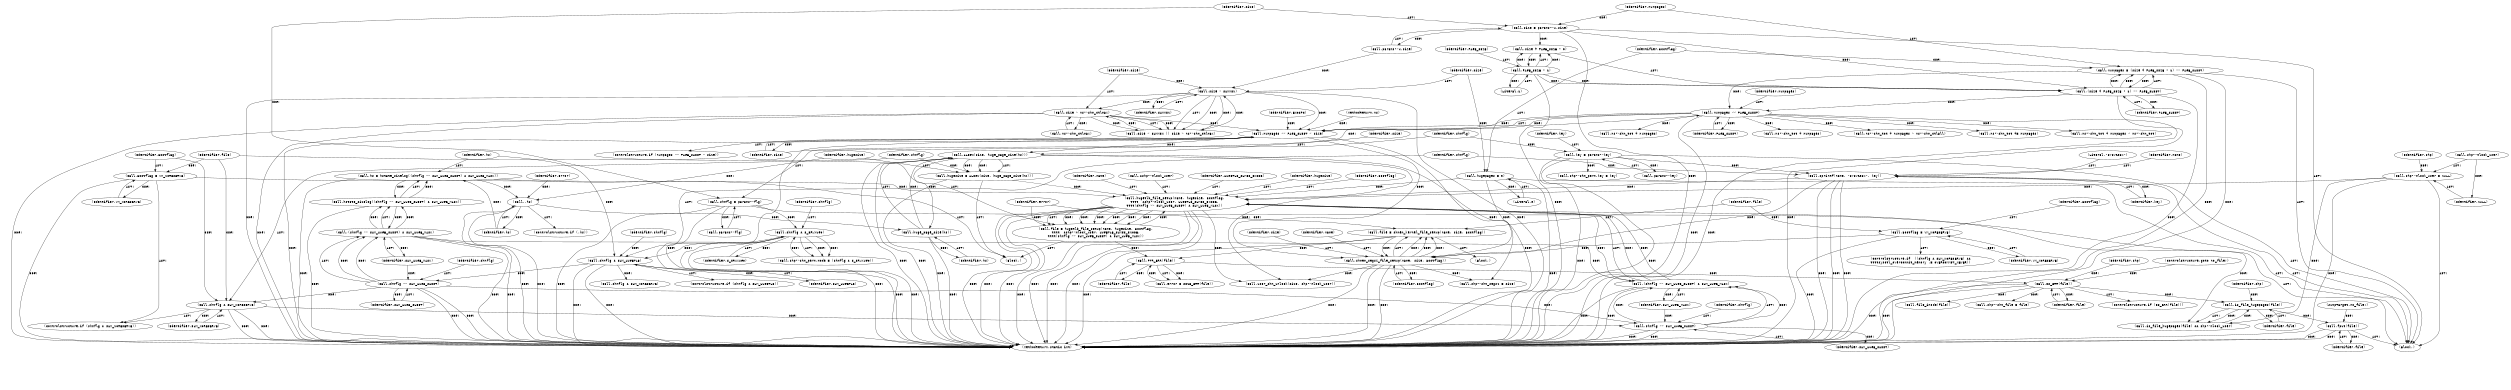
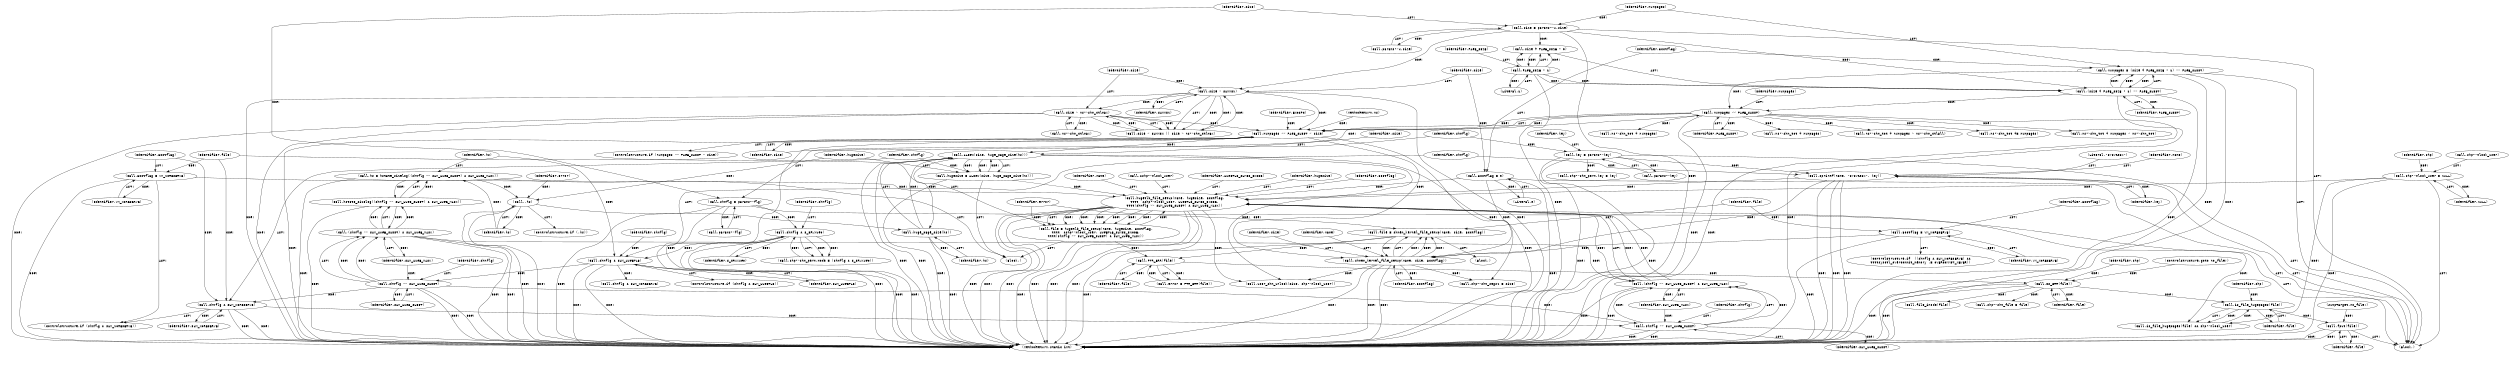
edge "(Call,params->u.size)" -> "(Call,size < SHMMIN)": now "(Call,size = params->u.size)" -> "(Call,size < SHMMIN)"
edge "(Call,hugesize = ALIGN(size, huge_page_size(hs)))" -> "(Call,ALIGN(size, huge_page_size(hs)))": added, label "CFG:"
node "(Call,hugepages = 0)": label "(Call,hugepages = 0)" -> "(Call,acctflag = 0)"
edge "(Call,shp->mlock_user)" -> "(Identifier,NULL)": now "(Call,shp->mlock_user = NULL)" -> "(Identifier,NULL)"
node "(Call,shmem_segsz_file_setup(name, size, acctflag))": label "(Call,shmem_segsz_file_setup(name, size, acctflag))" -> "(Call,shmem_kernel_file_setup(name, size, acctflag))"
node "(Call,error = SIZE_ERR(file))": label "(Call,error = SIZE_ERR(file))" -> "(Call,error = PTR_ERR(file))"
node "(ControlStructure,if (IS_ERR(file)))": removed
